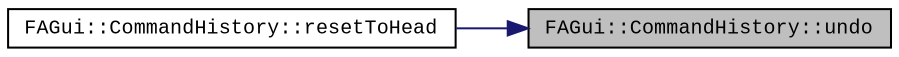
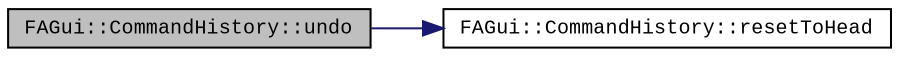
edge "FAGui::CommandHistory::resetToHead" -> "FAGui::CommandHistory::undo": reversed
